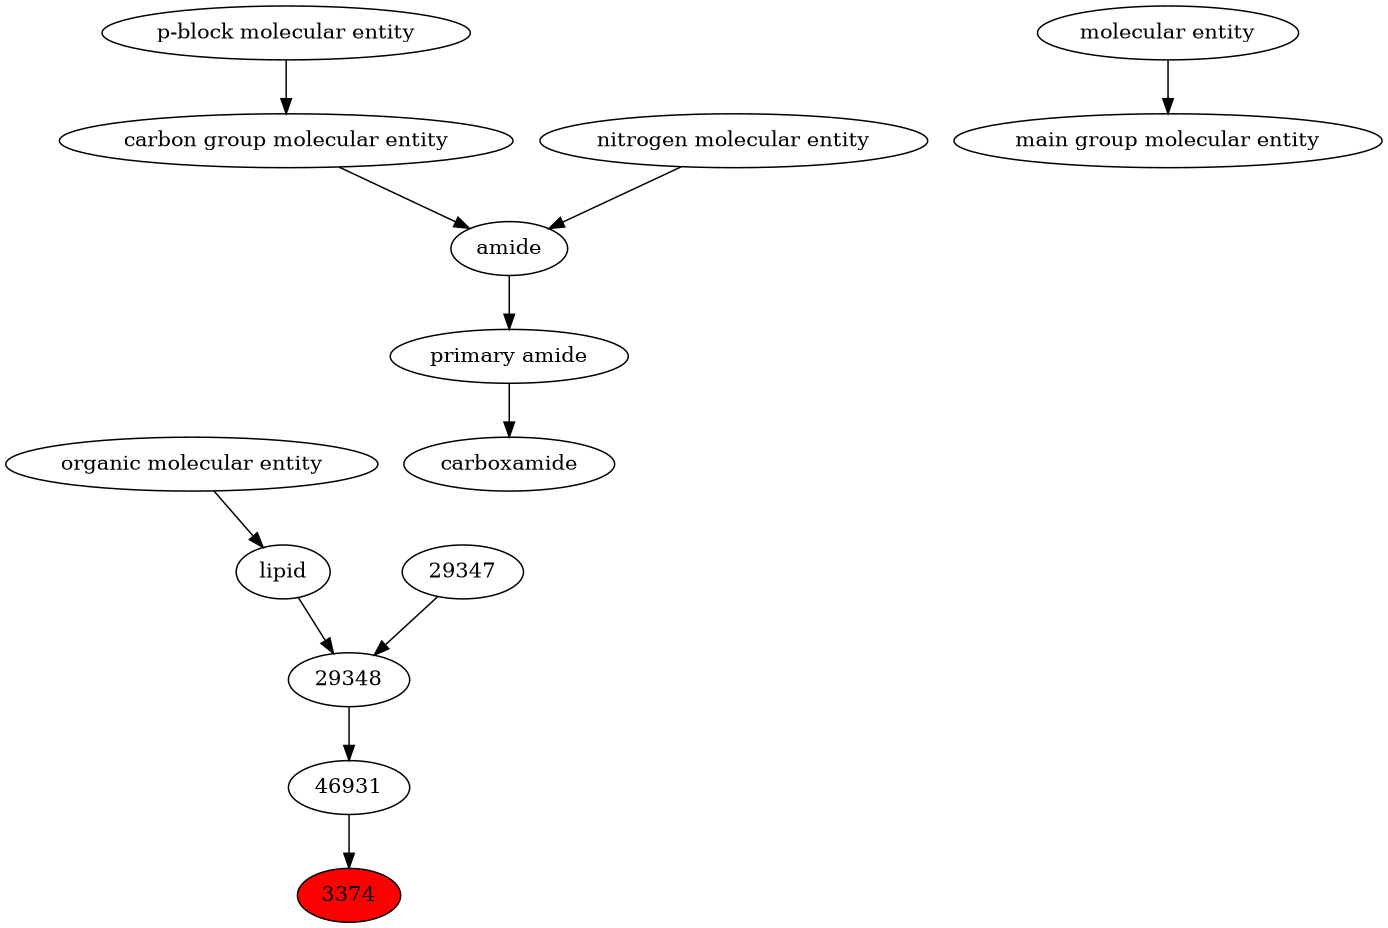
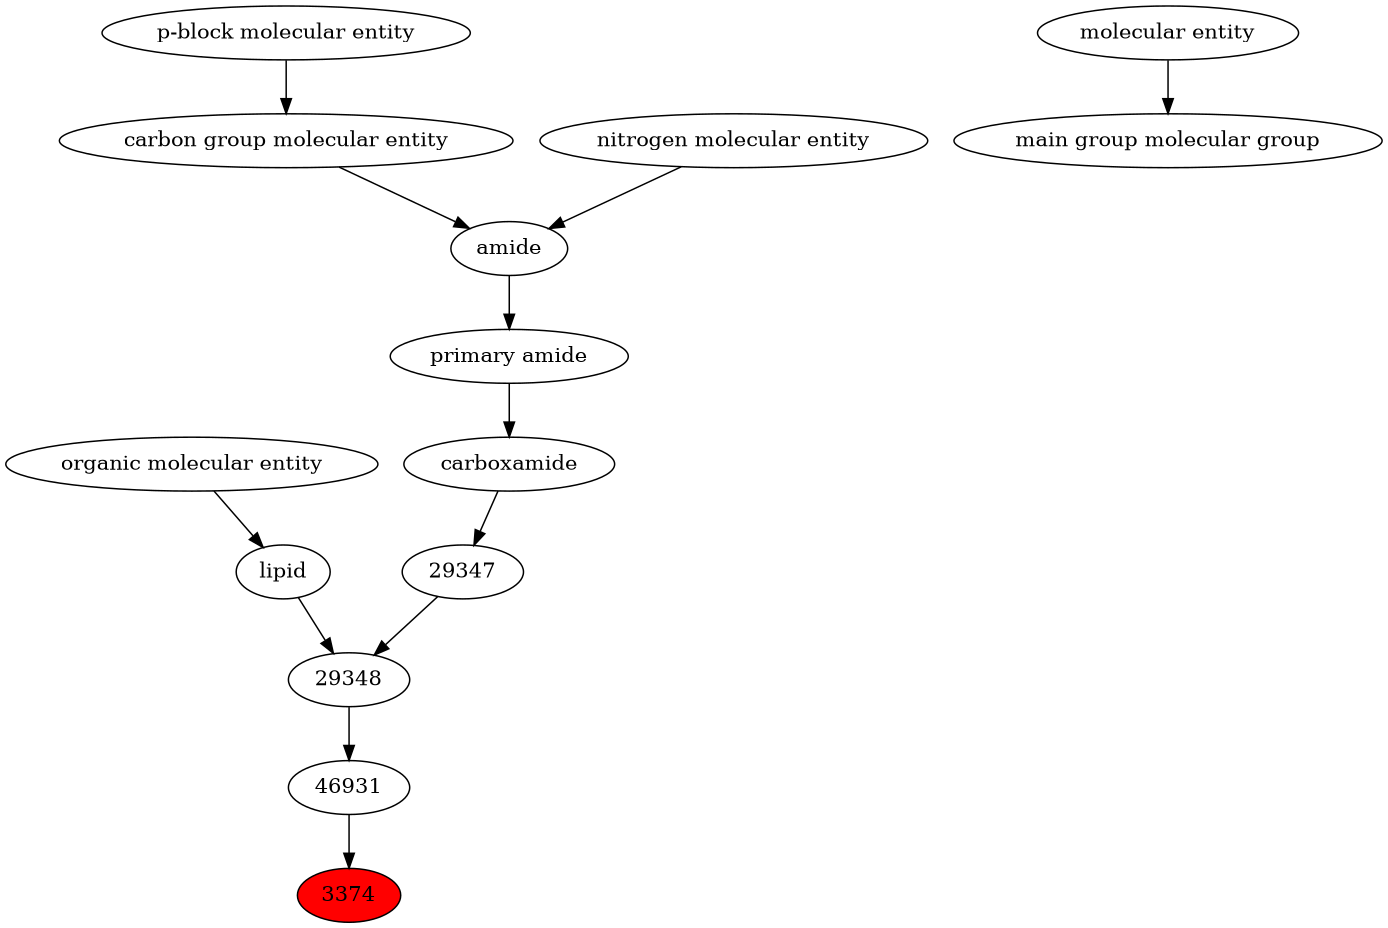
node "main group molecular entity": label "main group molecular entity" -> "main group molecular group"
edge "carboxamide" -> "29347": added
